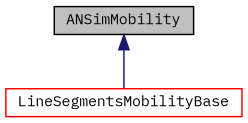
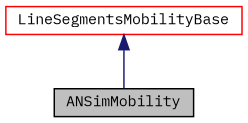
edge "LineSegmentsMobilityBase" -> "ANSimMobility": reversed
